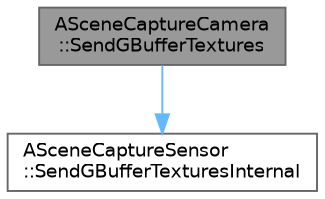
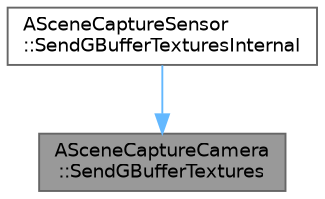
edge "ASceneCaptureCamera ::SendGBufferTextures" -> "ASceneCaptureSensor ::SendGBufferTexturesInternal": reversed
